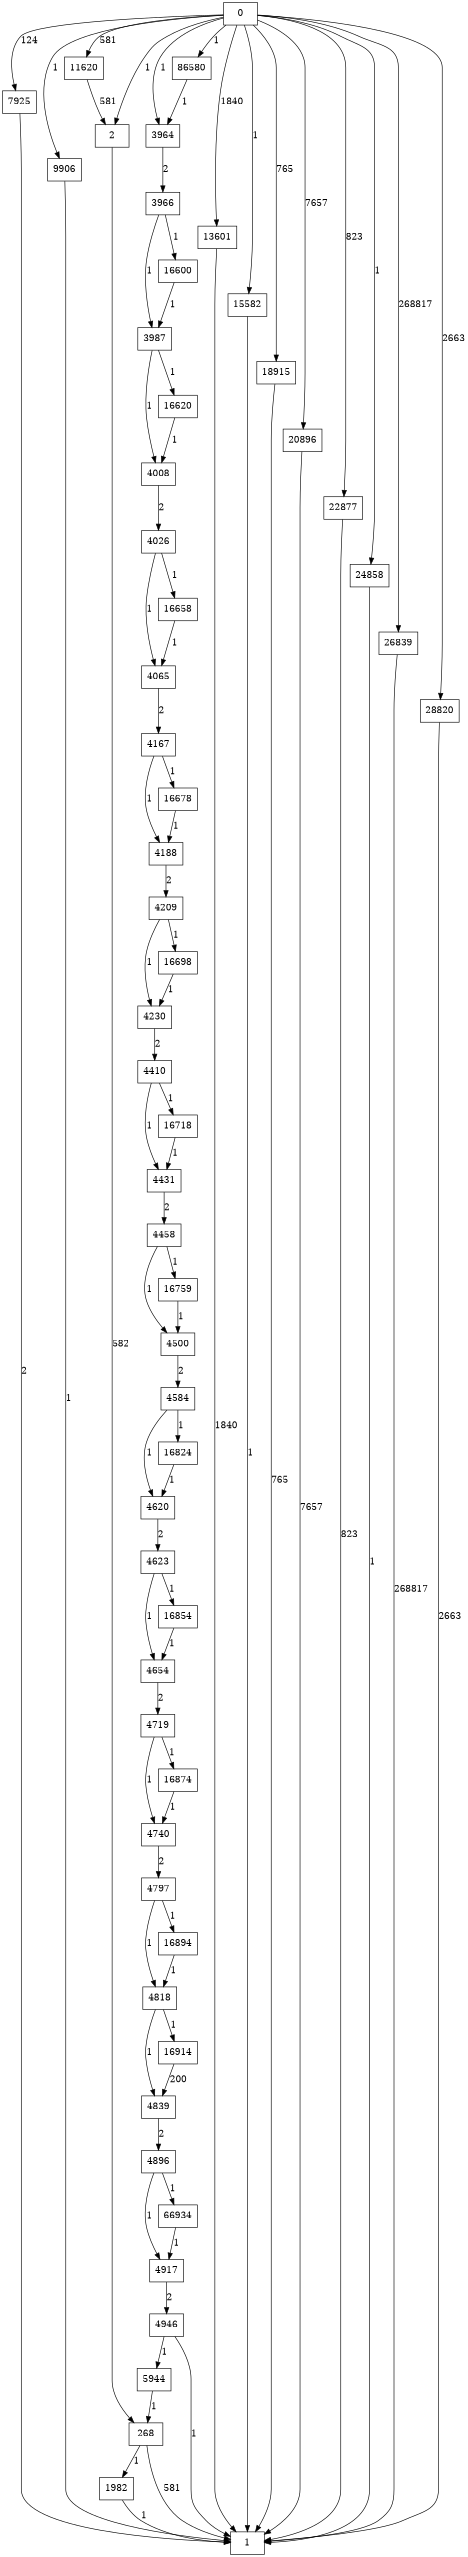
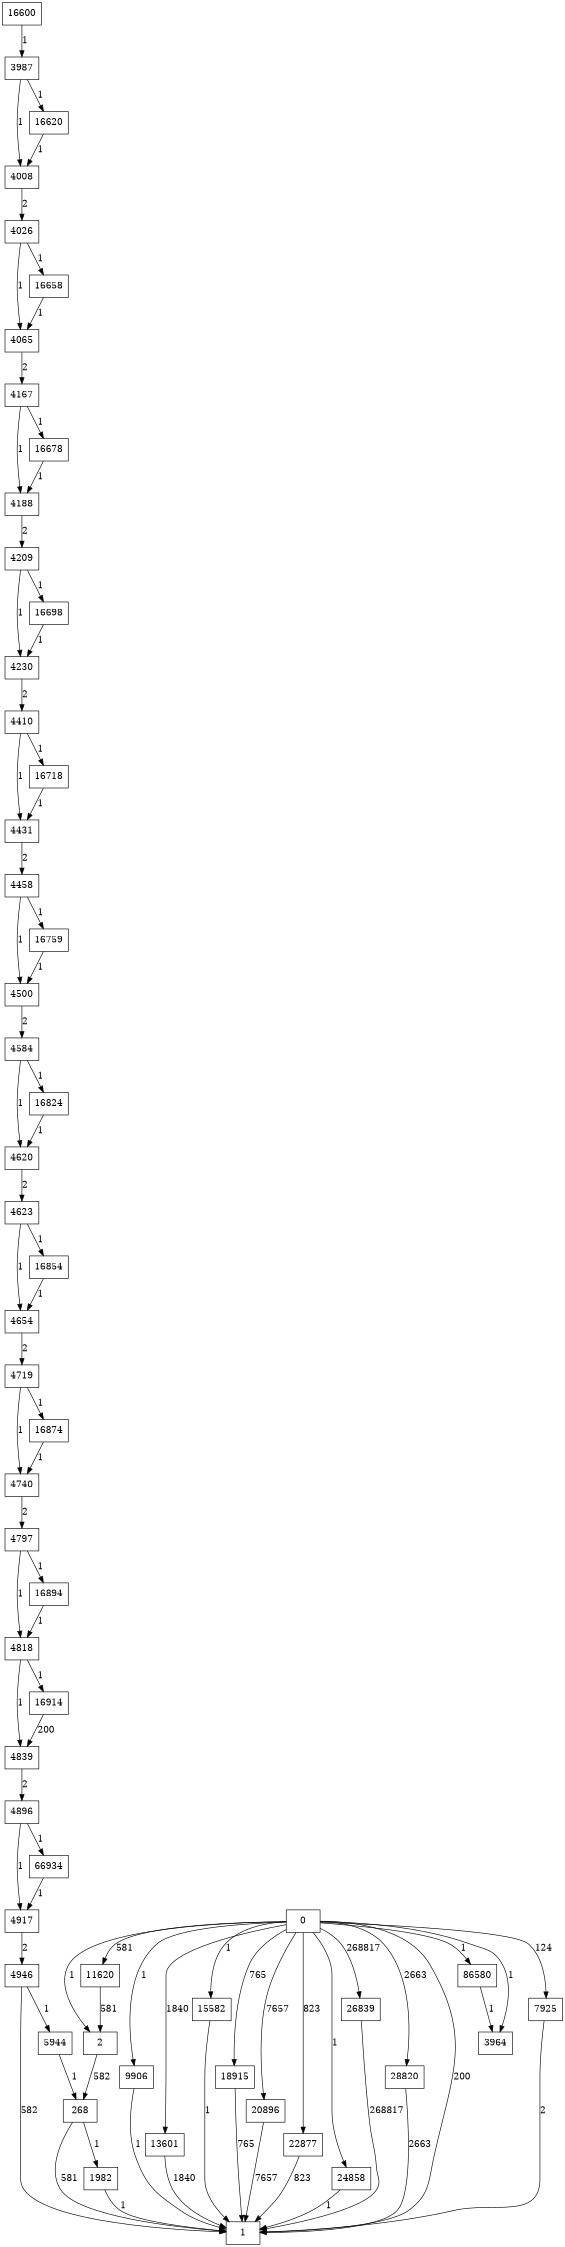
node "3966": removed
edge "0" -> "1": added, label "200"
edge "4946" -> "1": label "1" -> "582"
